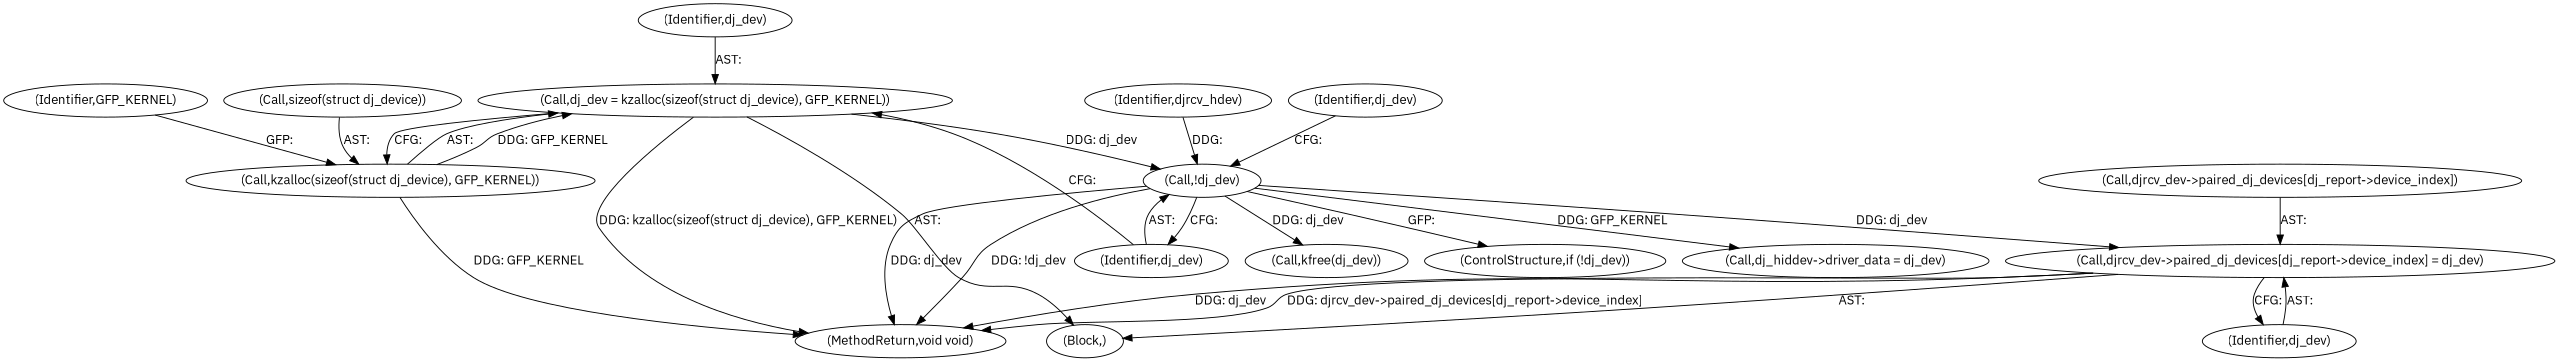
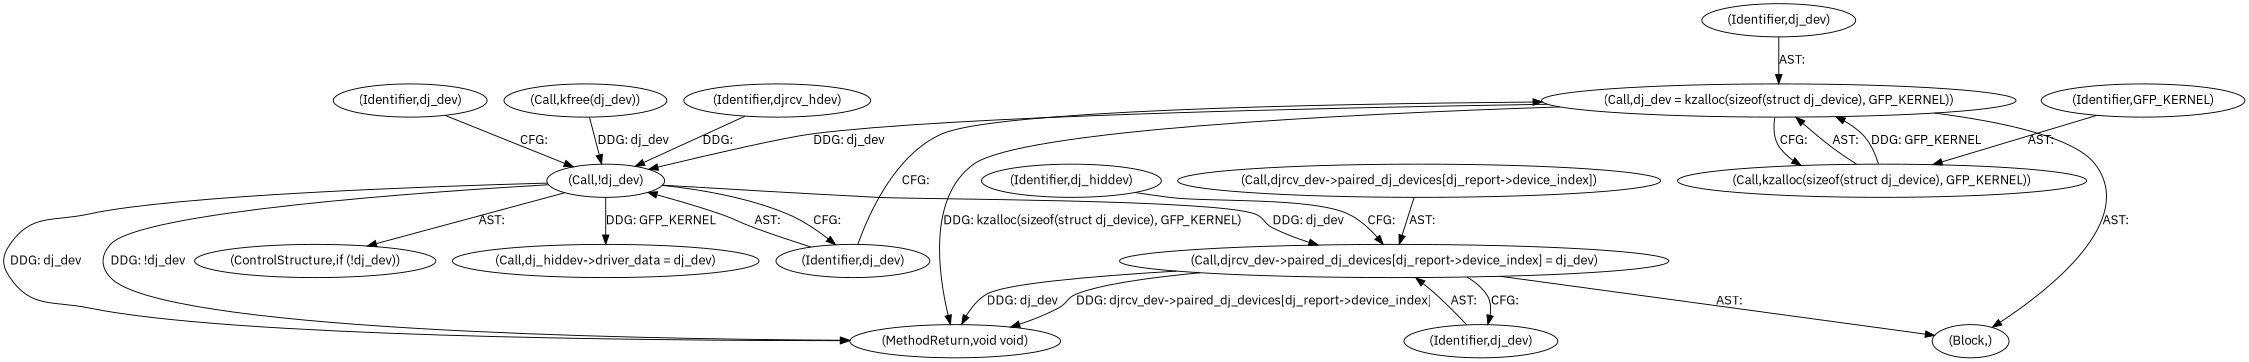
node "(Call,sizeof(struct dj_device))": removed
edge "(Identifier,GFP_KERNEL)" -> "(Call,kzalloc(sizeof(struct dj_device), GFP_KERNEL))": label "GFP: " -> "AST: "
node "(Identifier,dj_hiddev)": added
edge "(Call,!dj_dev)" -> "(Call,kfree(dj_dev))": reversed
edge "(Call,!dj_dev)" -> "(ControlStructure,if (!dj_dev))": label "GFP: " -> "AST: "
edge "(Call,kzalloc(sizeof(struct dj_device), GFP_KERNEL))" -> "(MethodReturn,void void)": removed, label "DDG: GFP_KERNEL"
